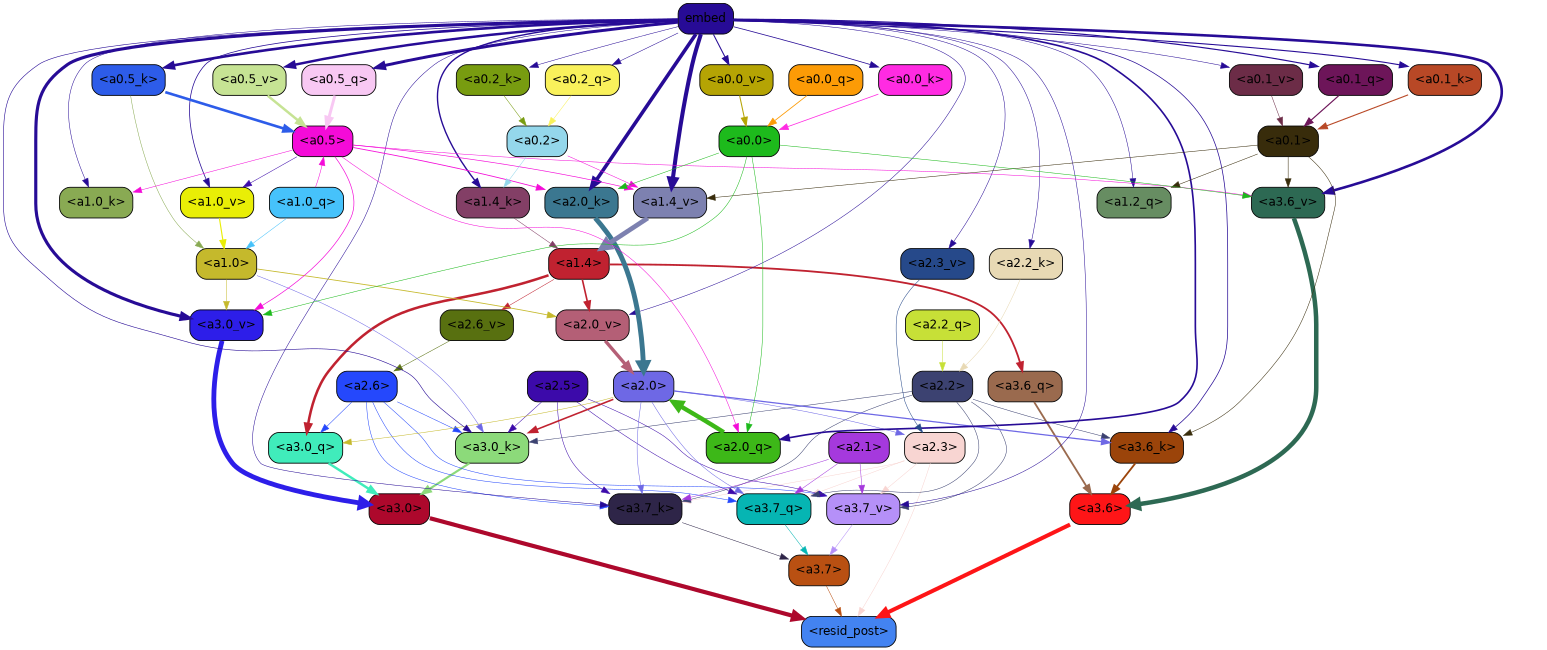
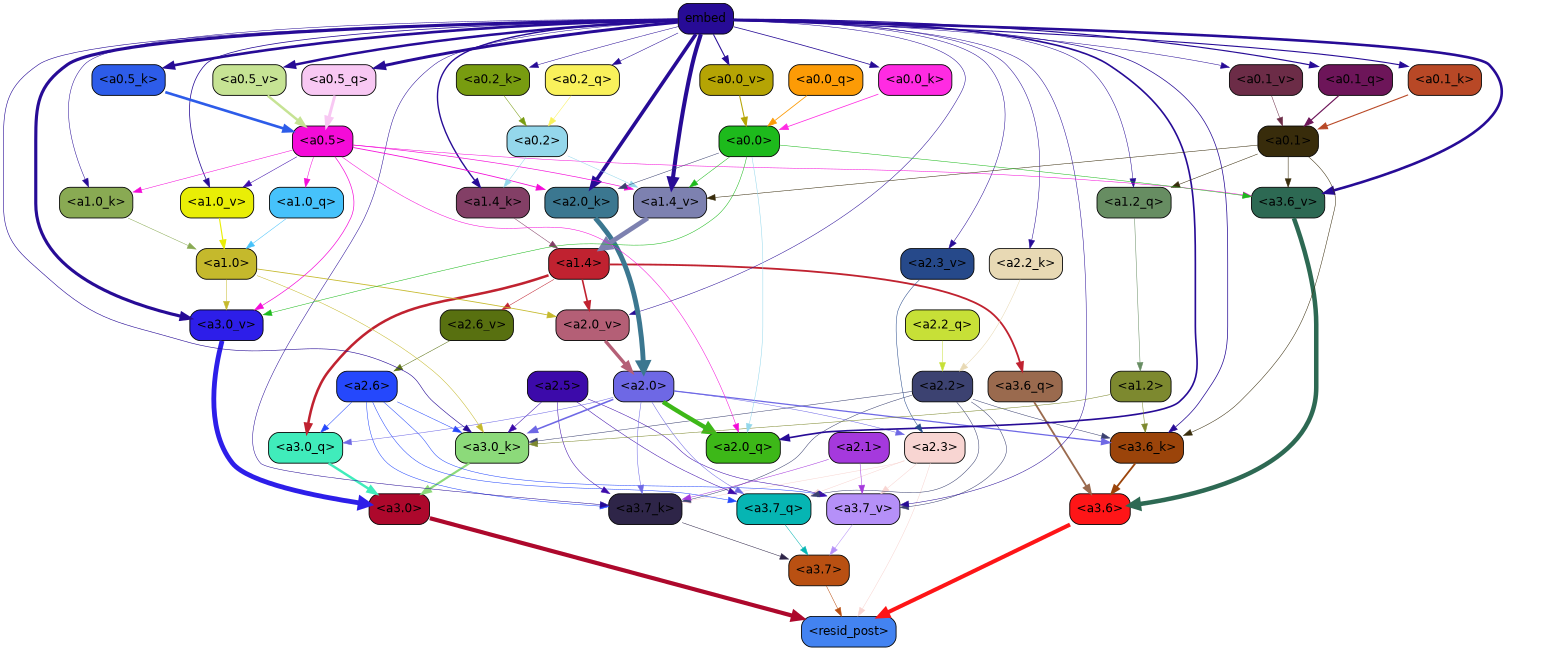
edge "<a0.2>" -> "<a1.4_v>": color #f40bd8 -> #94d7eb
edge "<a0.0>" -> "<a2.0_k>": color #1dba1c -> #3c4271
edge "<a0.0>" -> "<a1.4_v>": added
edge "<a0.5_k>" -> "<a1.0>": now "<a1.0_k>" -> "<a1.0>"
edge "<a1.0_q>" -> "<a0.5>": reversed
edge "<a0.0>" -> "<a2.0_q>": color #1dba1c -> #94d7eb
edge "<a1.0>" -> "<a3.0_k>": color #6e68e5 -> #c5b92c
node "<a1.2>": added
edge "<a2.0>" -> "<a3.0_k>": color #c02230 -> #6e68e5
edge "<a2.0>" -> "<a3.0_q>": color #c5b92c -> #6e68e5
edge "<a2.0_q>" -> "<a2.0>": reversed
edge "<a2.1>" -> "<a3.7_q>": removed
